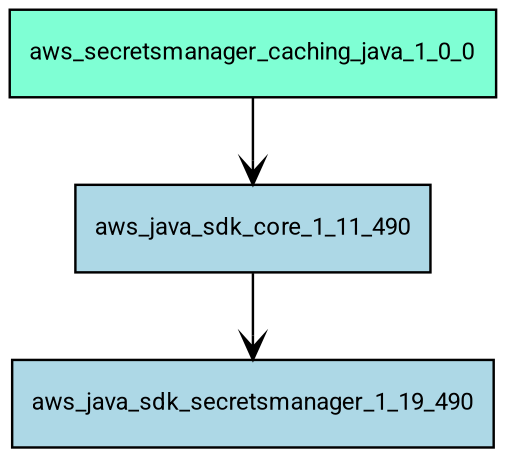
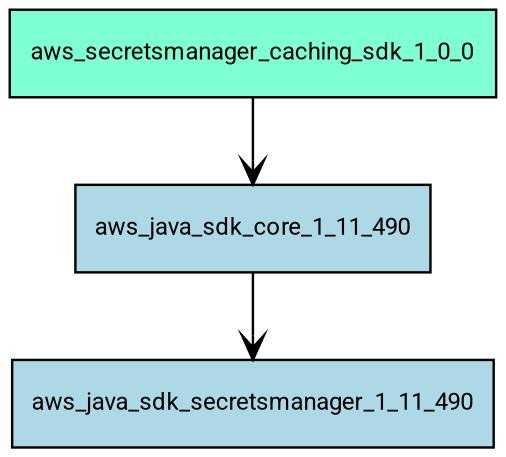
node "aws_secretsmanager_caching_java_1_0_0": label "aws_secretsmanager_caching_java_1_0_0" -> "aws_secretsmanager_caching_sdk_1_0_0"
node "aws_java_sdk_secretsmanager_1_19_490": label "aws_java_sdk_secretsmanager_1_19_490" -> "aws_java_sdk_secretsmanager_1_11_490"
